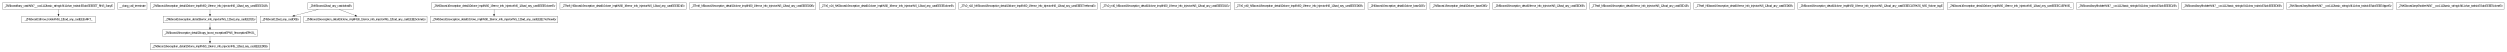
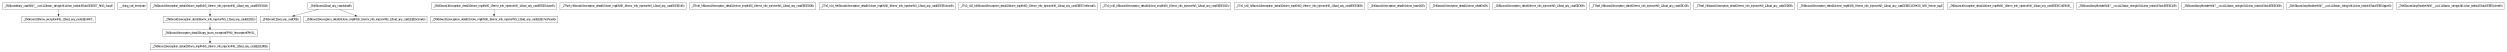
node "_ZN5boost16exception_detail10clone_baseD0Ev": label "_ZN5boost16exception_detail10clone_baseD0Ev" -> "_ZN5boost16exception_detail10clone_whatEv0Ev"
node "_ZN5boost15throw_holderINSt_12bad_any_castEEEvRKT_": label "_ZN5boost15throw_holderINSt_12bad_any_castEEEvRKT_" -> "_ZN5boost15throw_exceptionINS_12bad_any_castEEEvRKT_"
